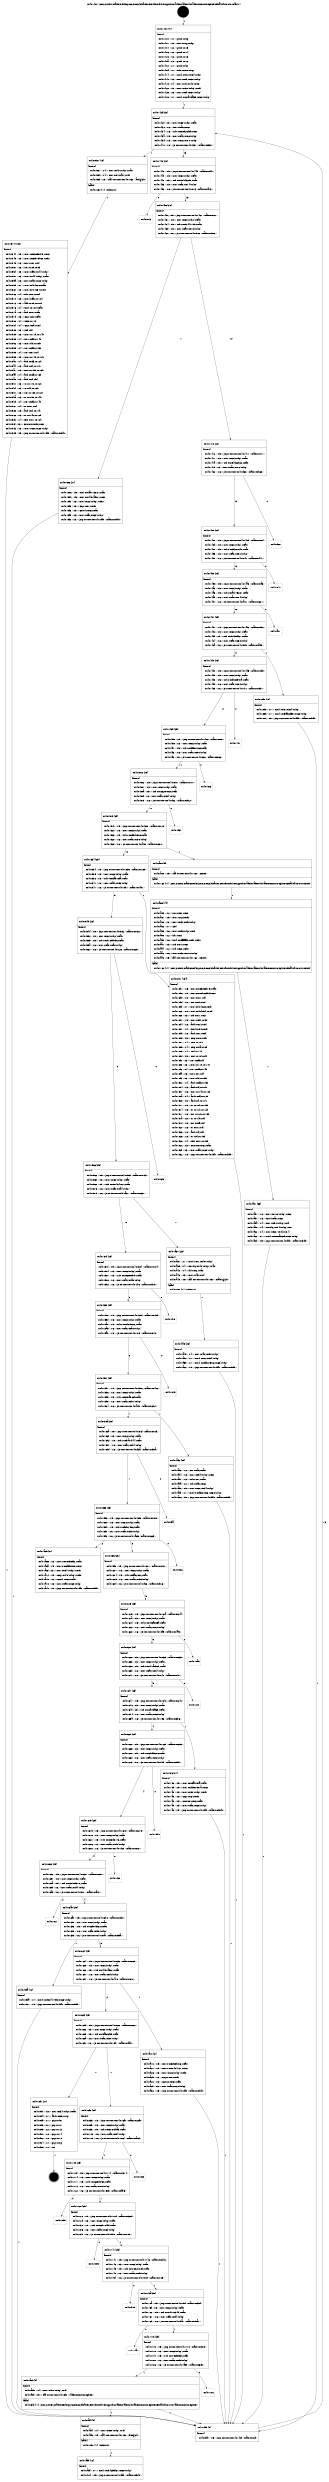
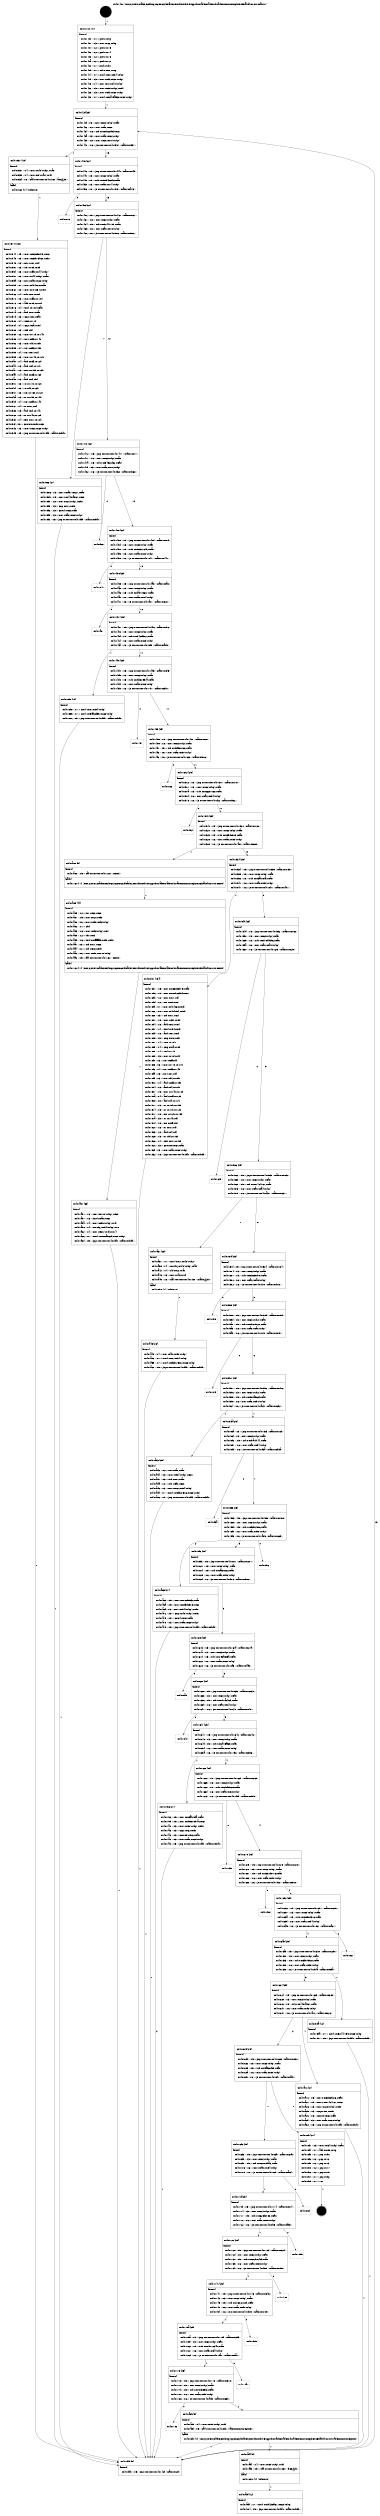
edge "0x401a65 [27]" -> "0x401fdb [5]": added, label "2"
